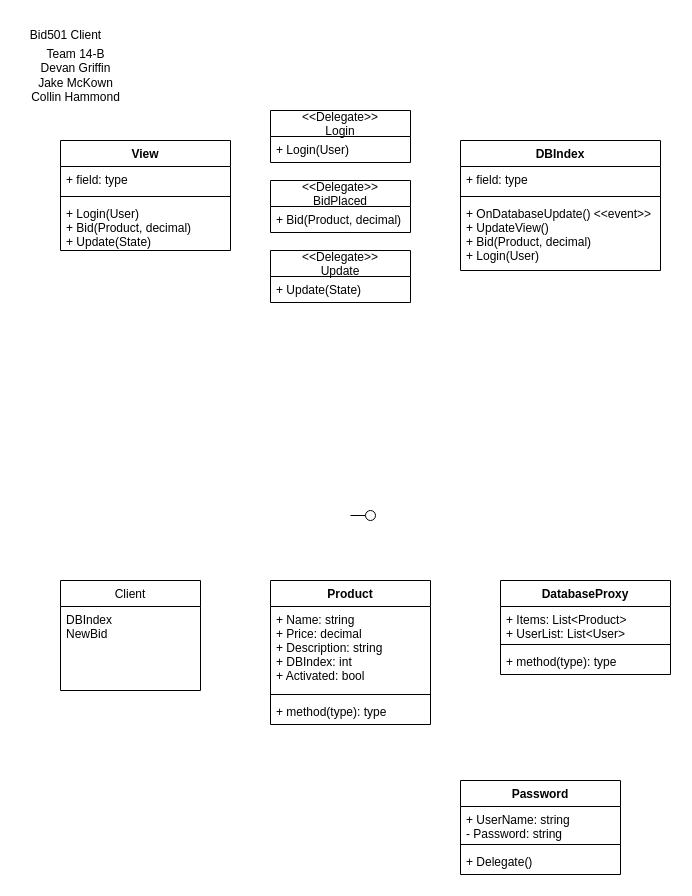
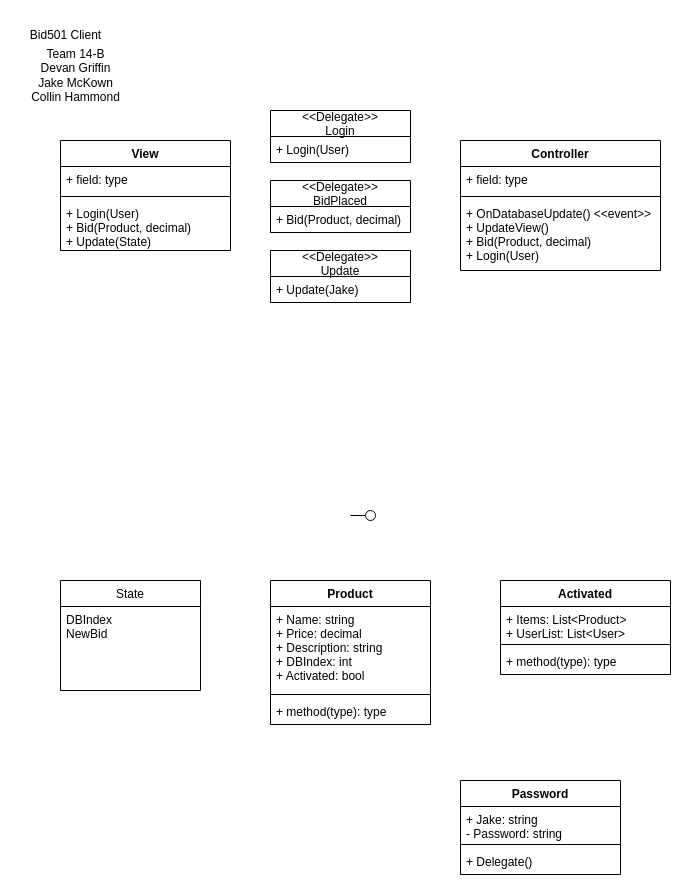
node "DBIndex": label "DBIndex" -> "Controller"
node "+ Update(State)": label "+ Update(State)" -> "+ Update(Jake)"
node "Client": label "Client" -> "State"
node "DatabaseProxy": label "DatabaseProxy" -> "Activated"
node "+ UserName: string - Password: string": label "+ UserName: string - Password: string" -> "+ Jake: string - Password: string"
